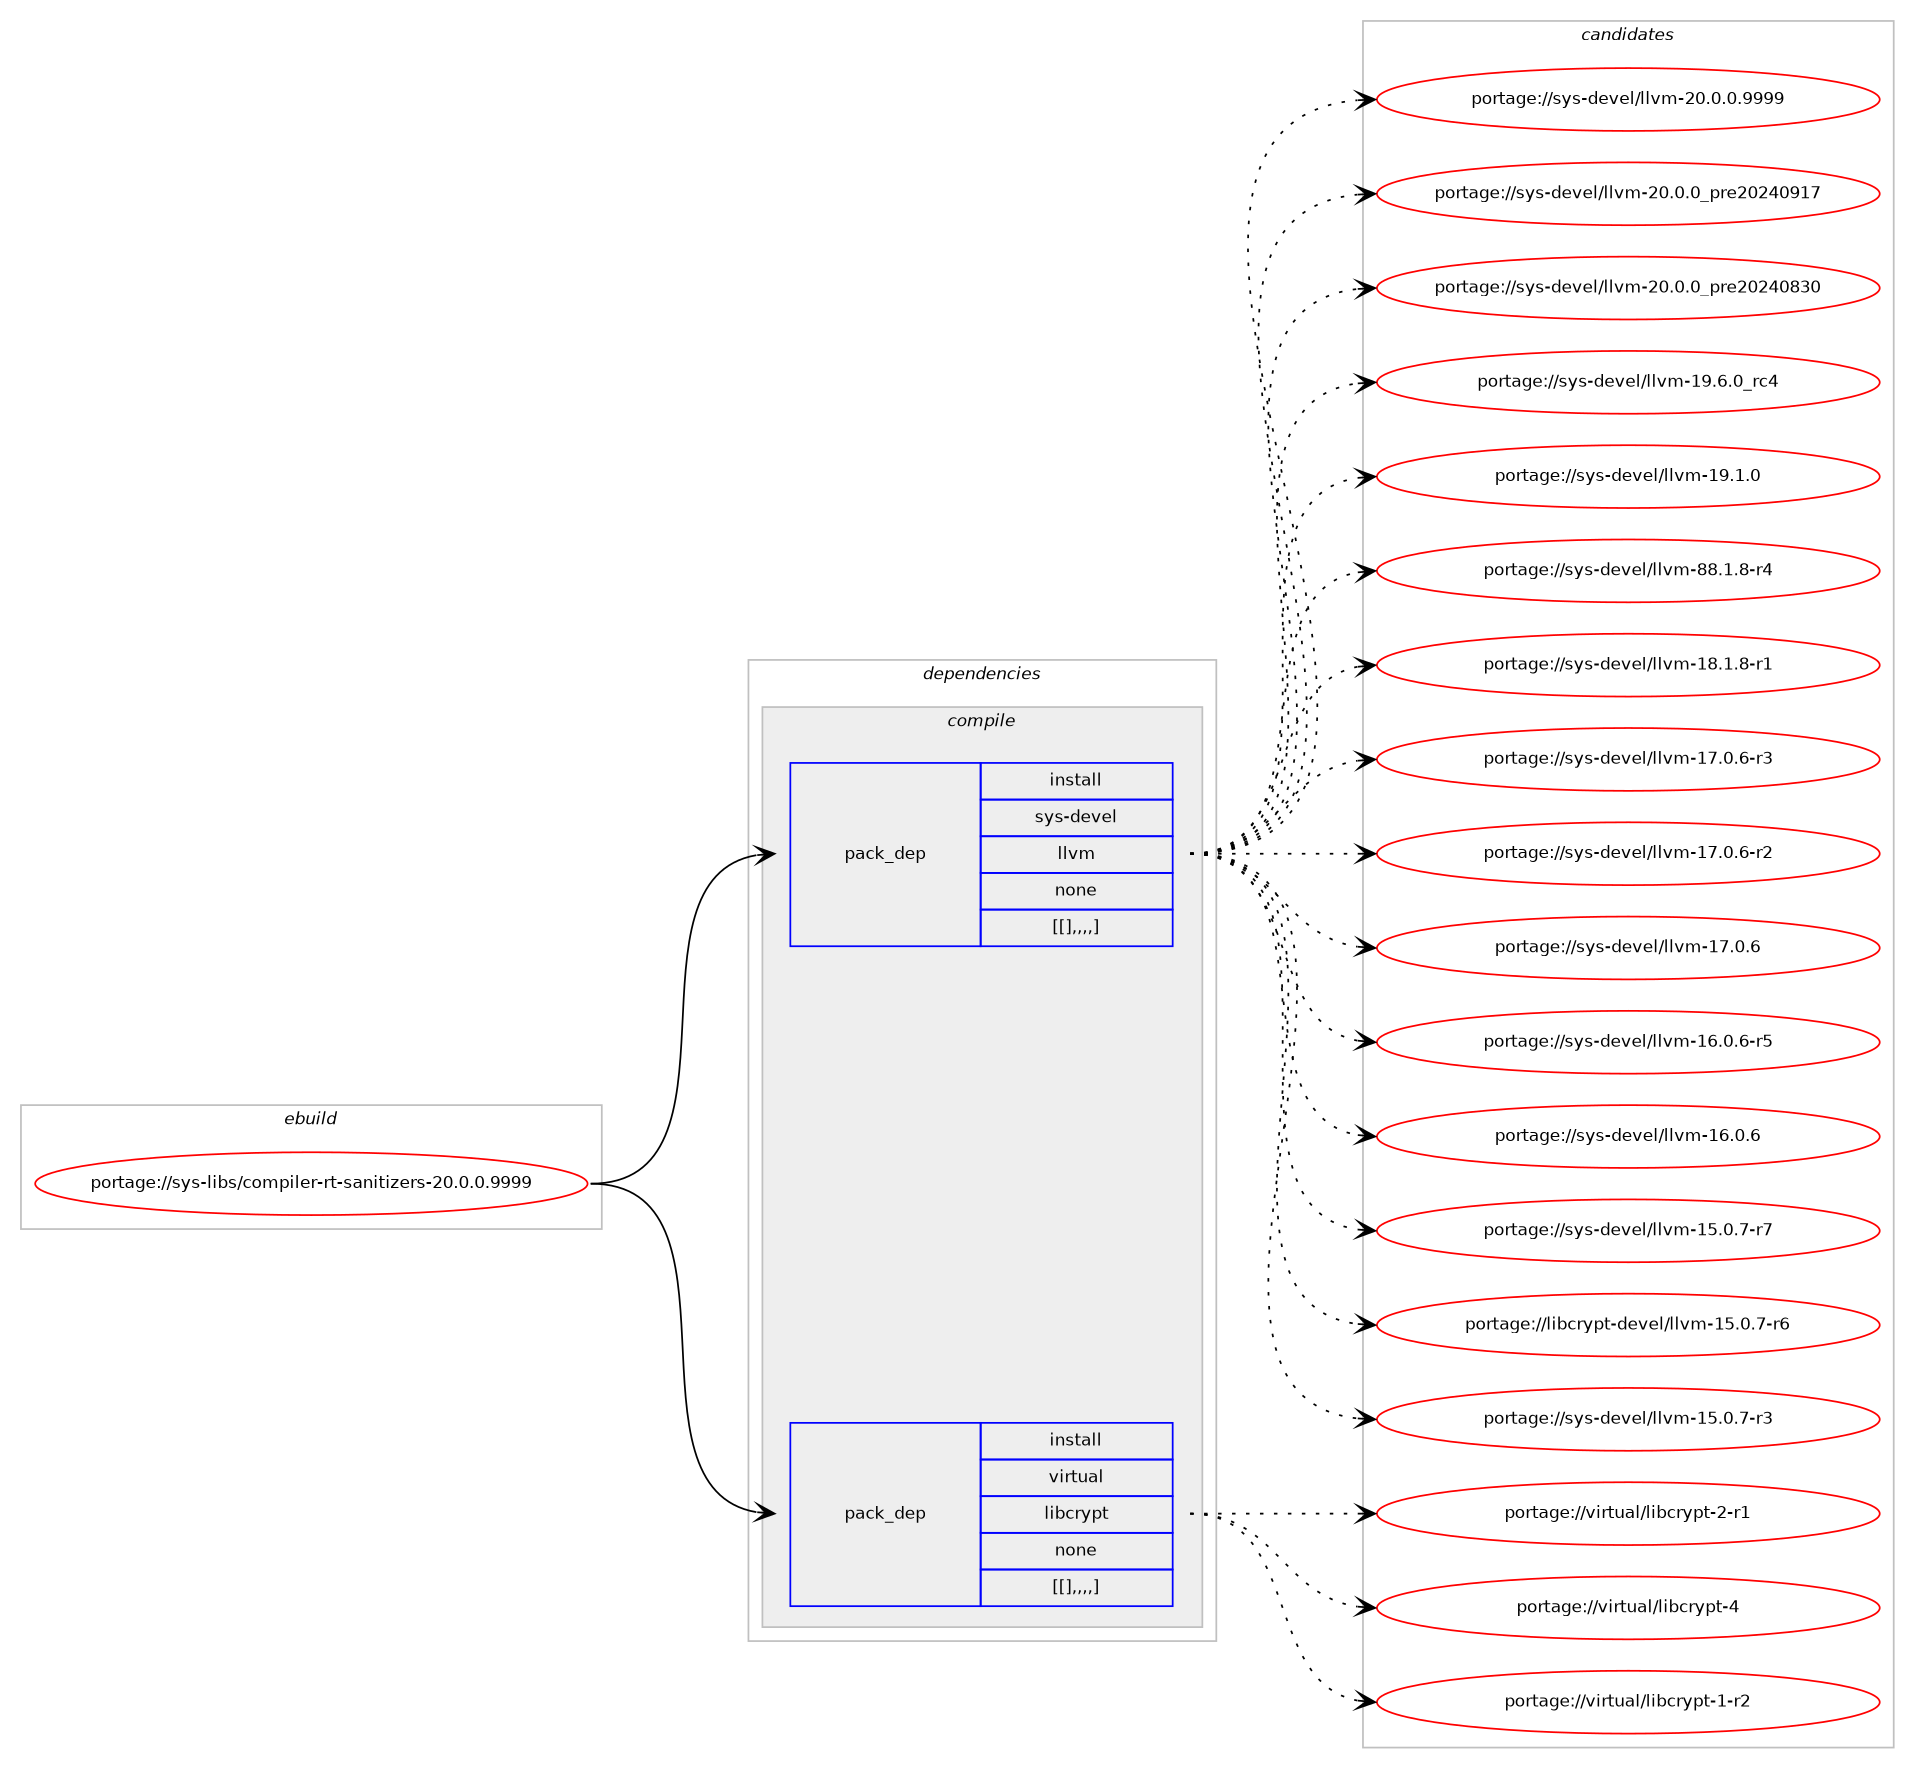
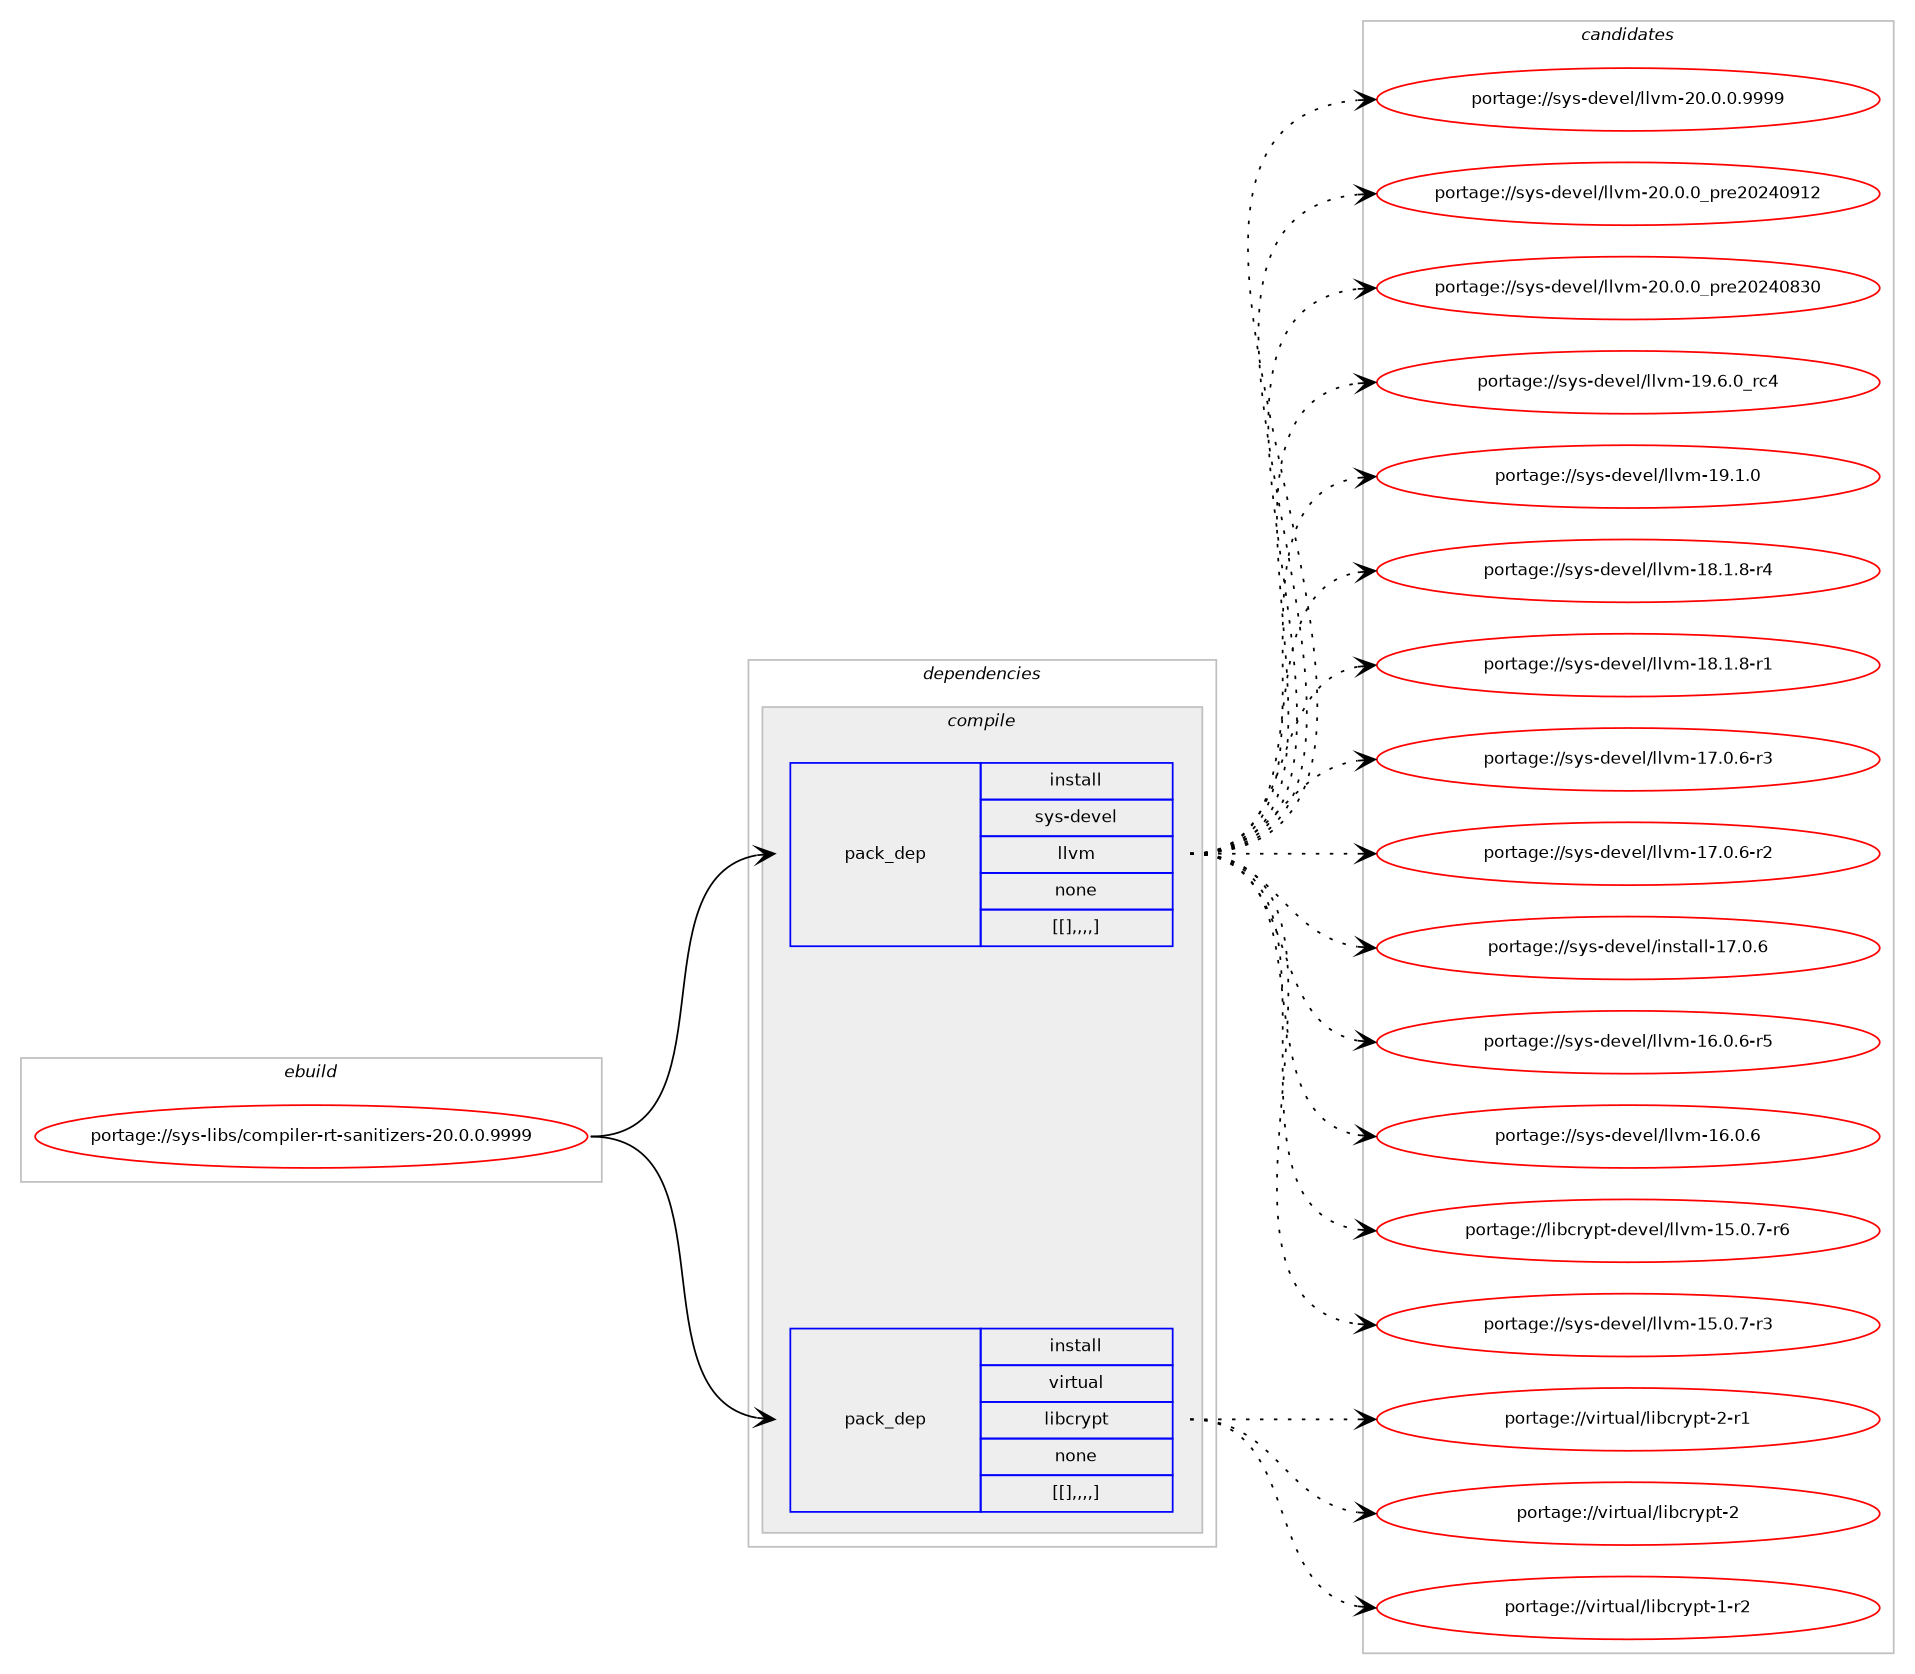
node "portage://sys-devel/llvm-20.0.0_pre20240917": label "portage://sys-devel/llvm-20.0.0_pre20240917" -> "portage://sys-devel/llvm-20.0.0_pre20240912"
node "portage://sys-devel/llvm-88.1.8-r4": label "portage://sys-devel/llvm-88.1.8-r4" -> "portage://sys-devel/llvm-18.1.8-r4"
node "portage://sys-devel/llvm-17.0.6": label "portage://sys-devel/llvm-17.0.6" -> "portage://sys-devel/install-17.0.6"
node "portage://sys-devel/llvm-15.0.7-r7": removed
node "portage://virtual/libcrypt-4": label "portage://virtual/libcrypt-4" -> "portage://virtual/libcrypt-2"
